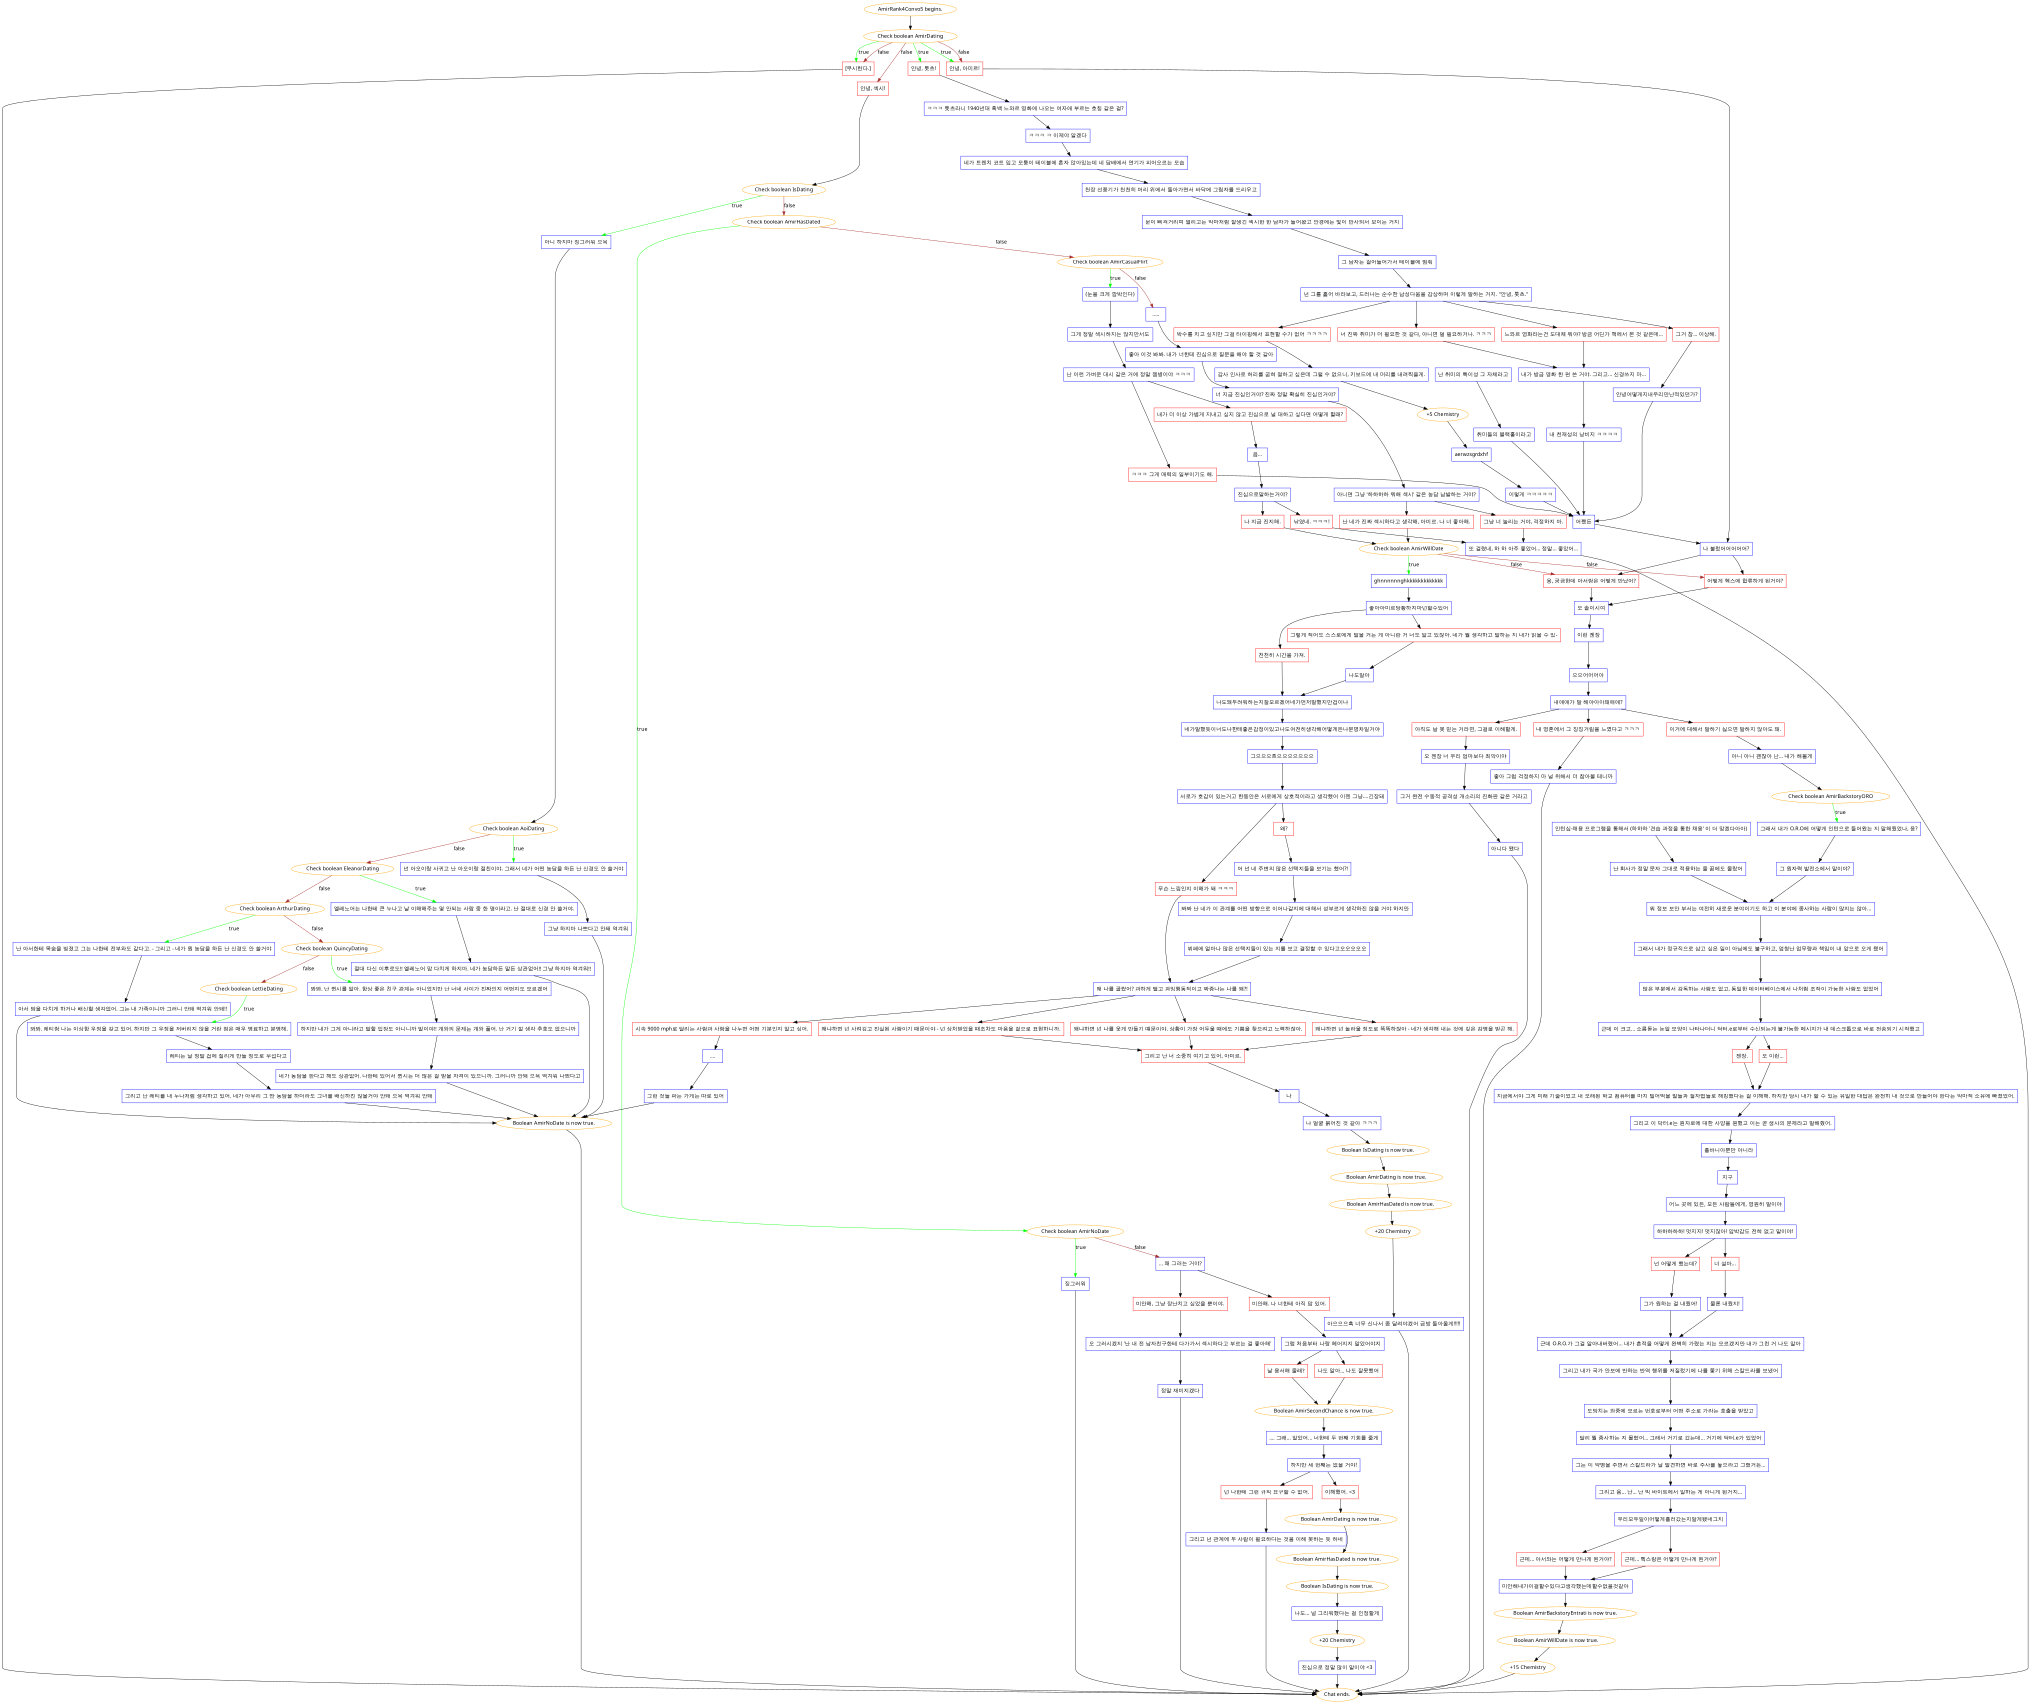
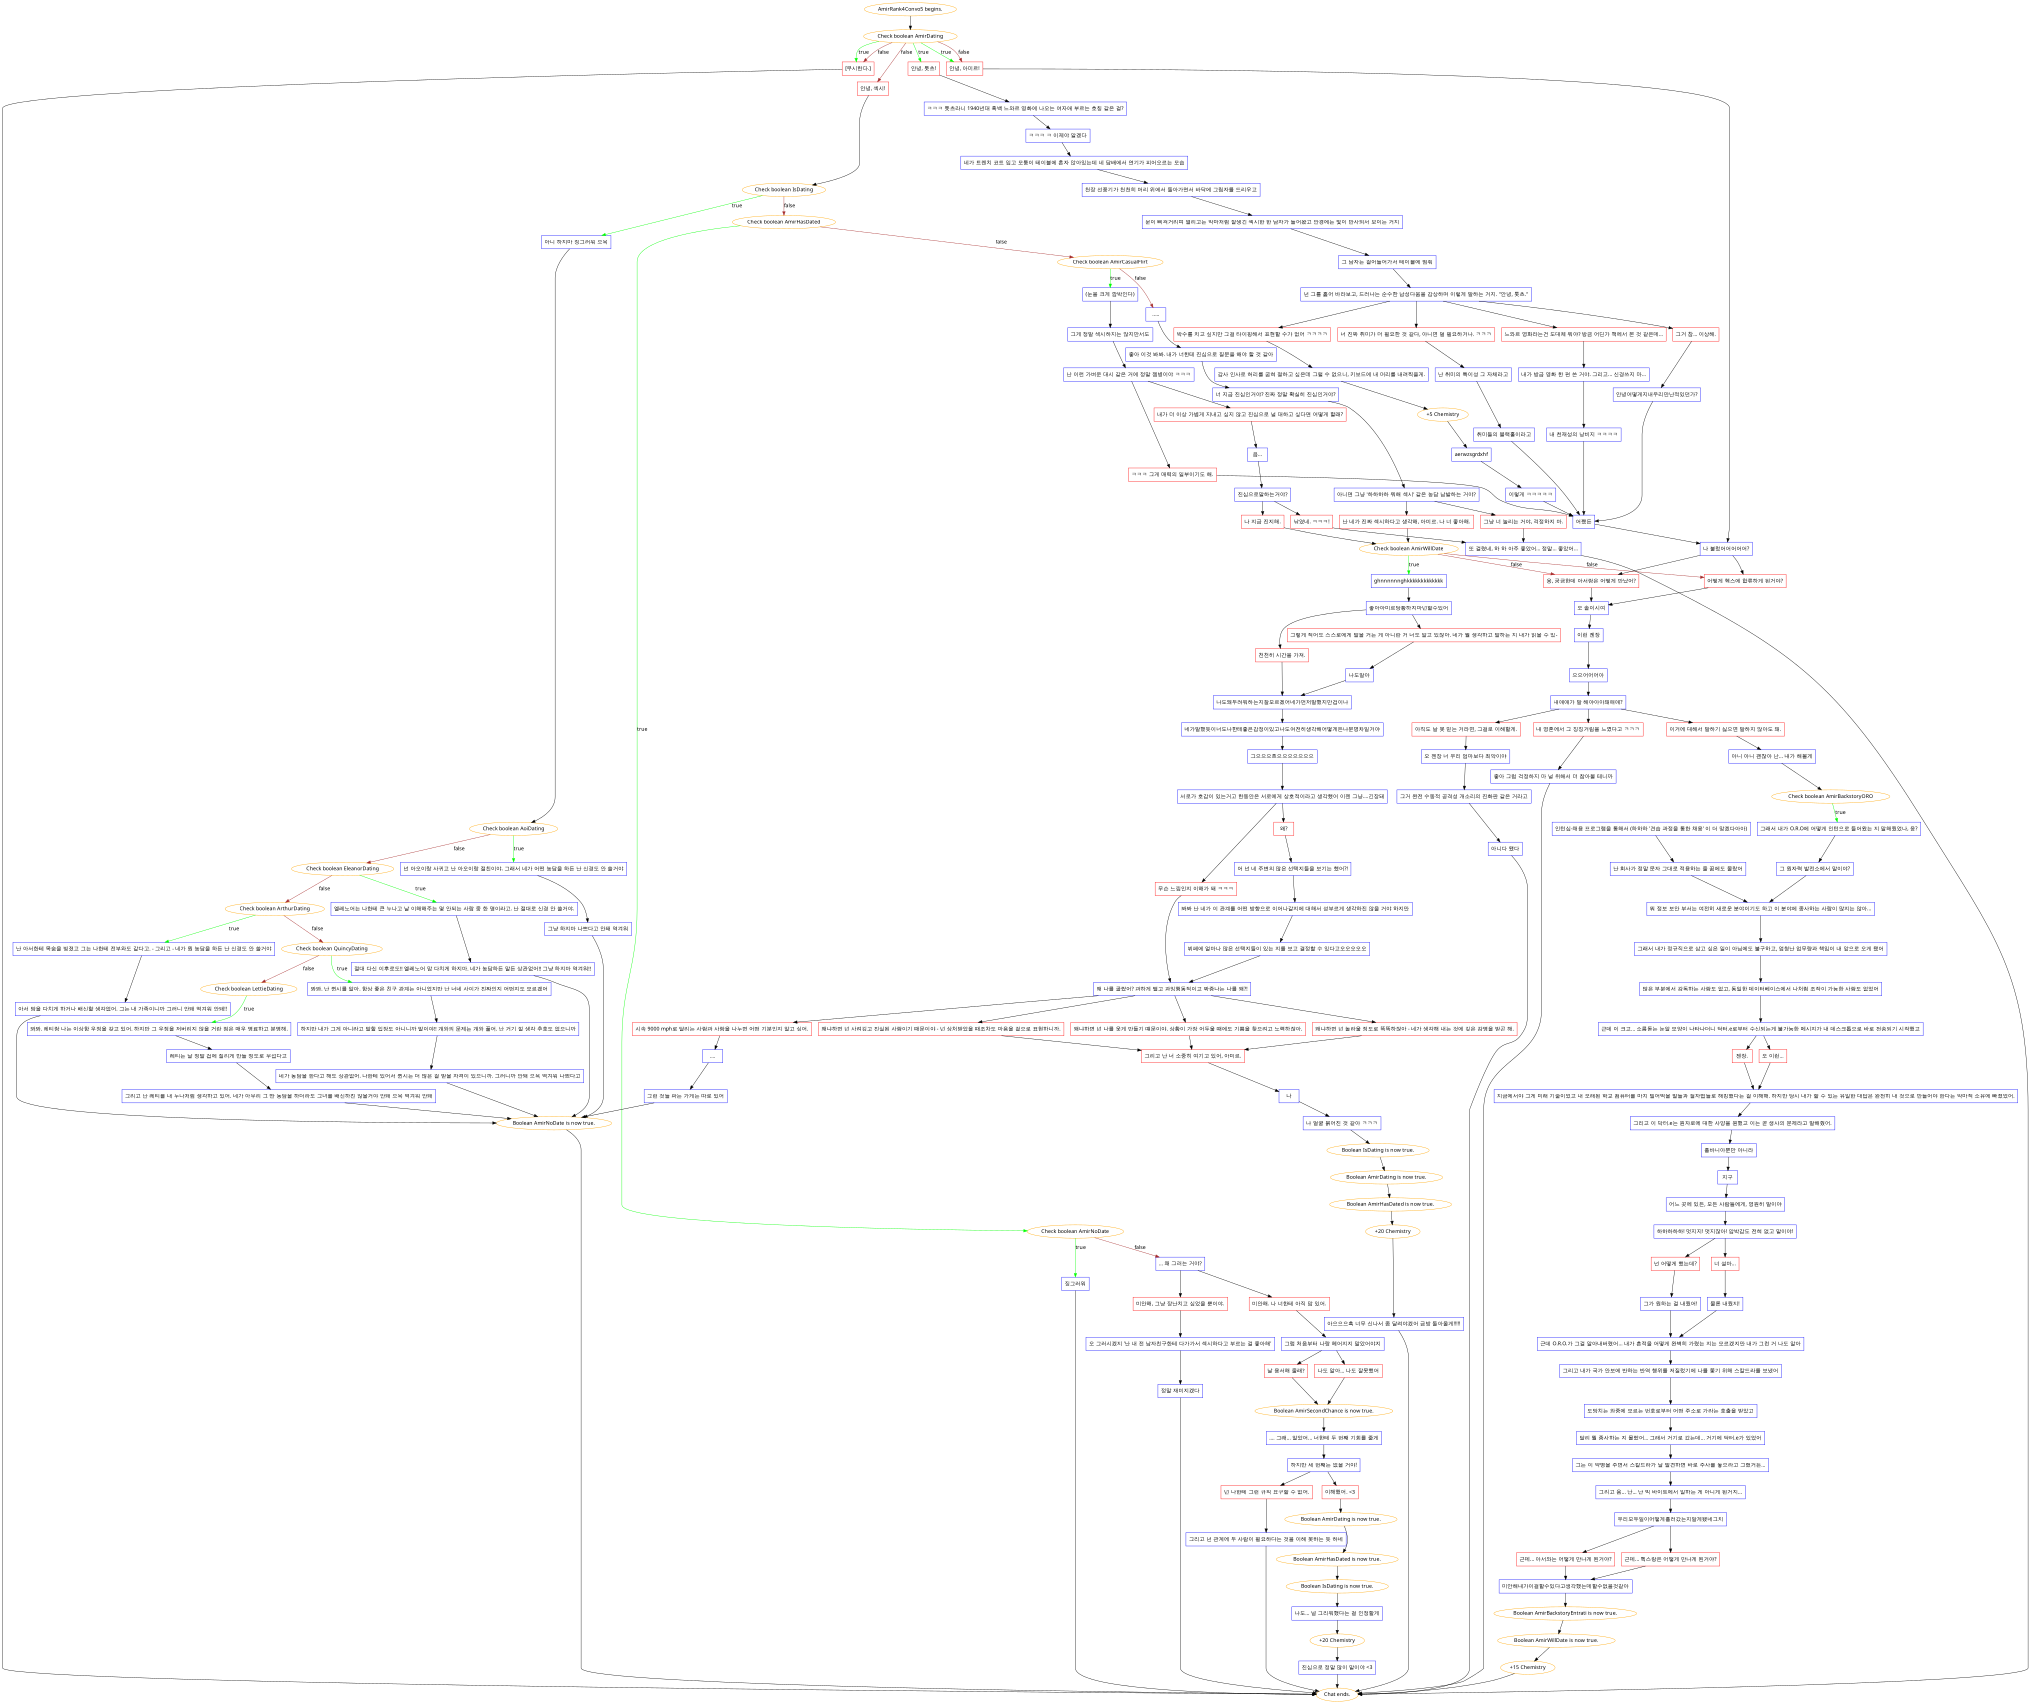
edge "너 진짜 취미가 더 필요한 것 같다, 아니면 덜 필요하거나. ㅋㅋㅋ" -> "내가 방금 영화 한 편 쓴 거야. 그리고... 신경쓰지 마...": now "너 진짜 취미가 더 필요한 것 같다, 아니면 덜 필요하거나. ㅋㅋㅋ" -> "난 취미의 특이성 그 자체라고"
